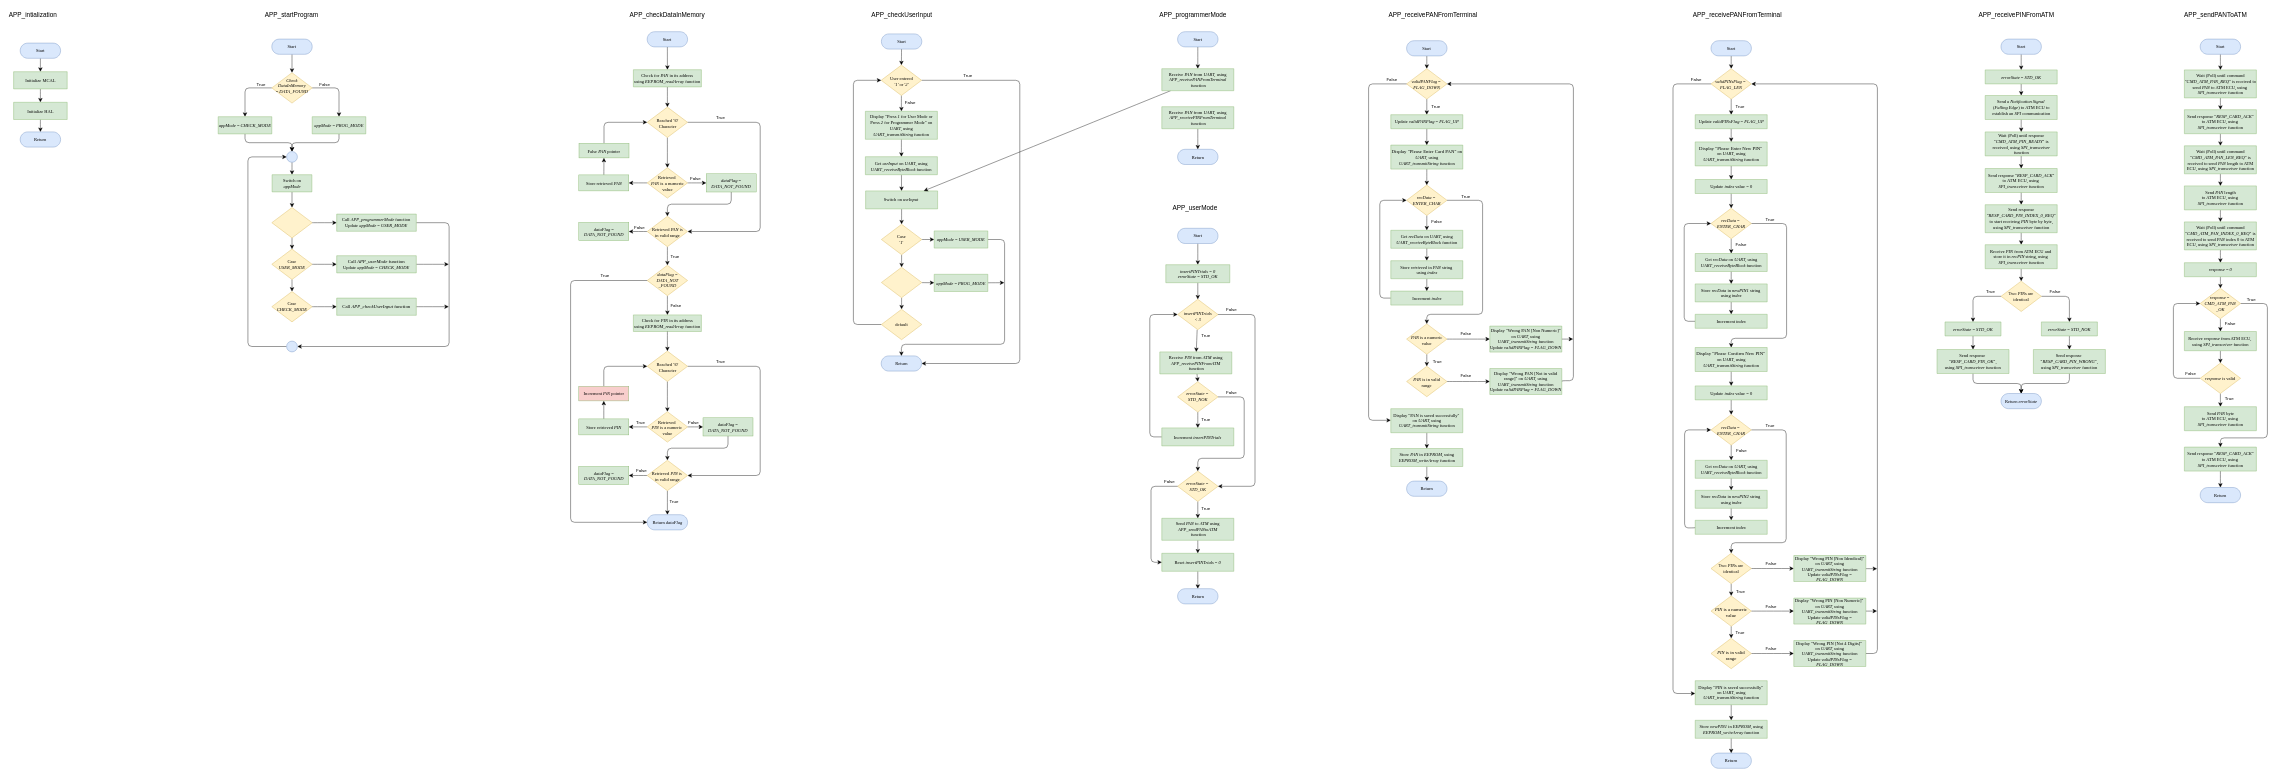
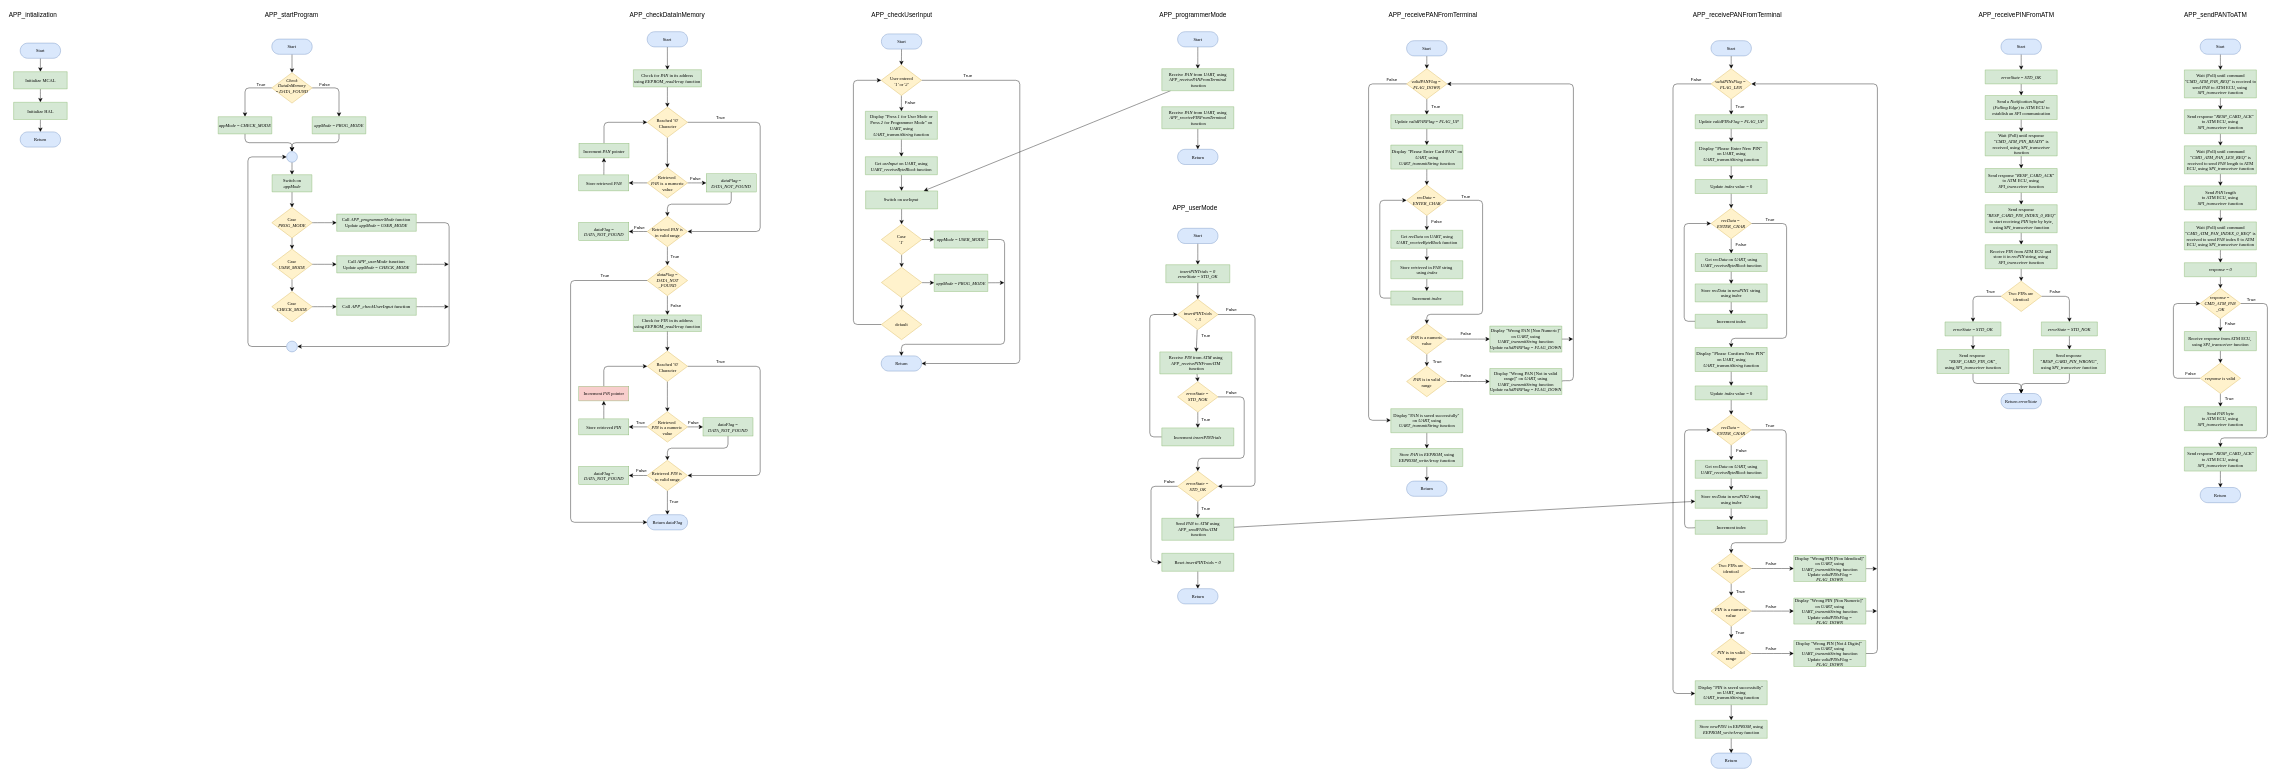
node "False PAN pointer": label "False PAN pointer" -> "Increment PAN pointer"
node "Case PROG_MODE": added
edge "Send PAN to ATM using APP_sendPANtoATM function" -> "Reset insertPINTrials = 0": now "Send PAN to ATM using APP_sendPANtoATM function" -> "Store recData in newPIN2 string using index"
